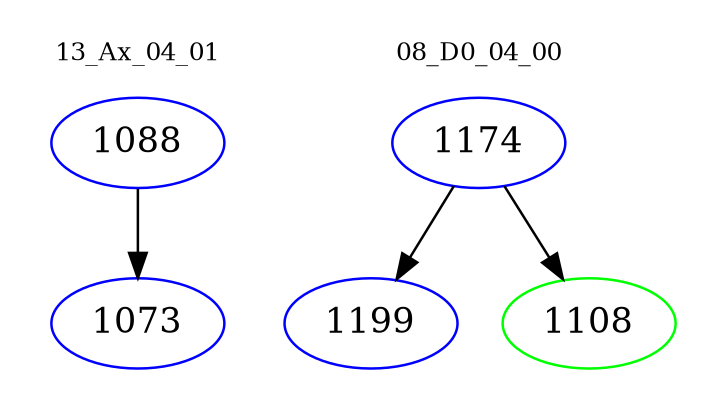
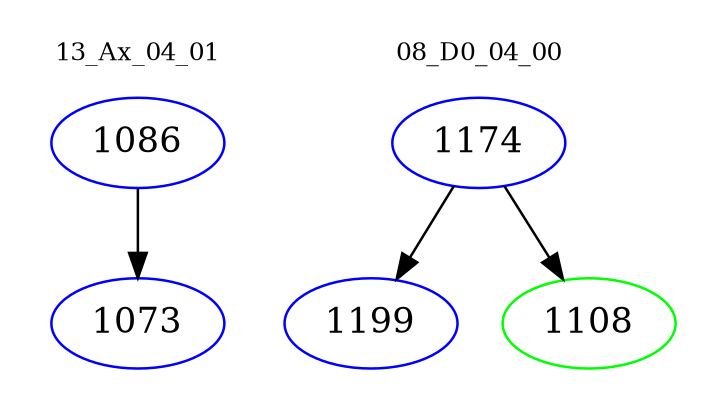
node "1088": label "1088" -> "1086"
